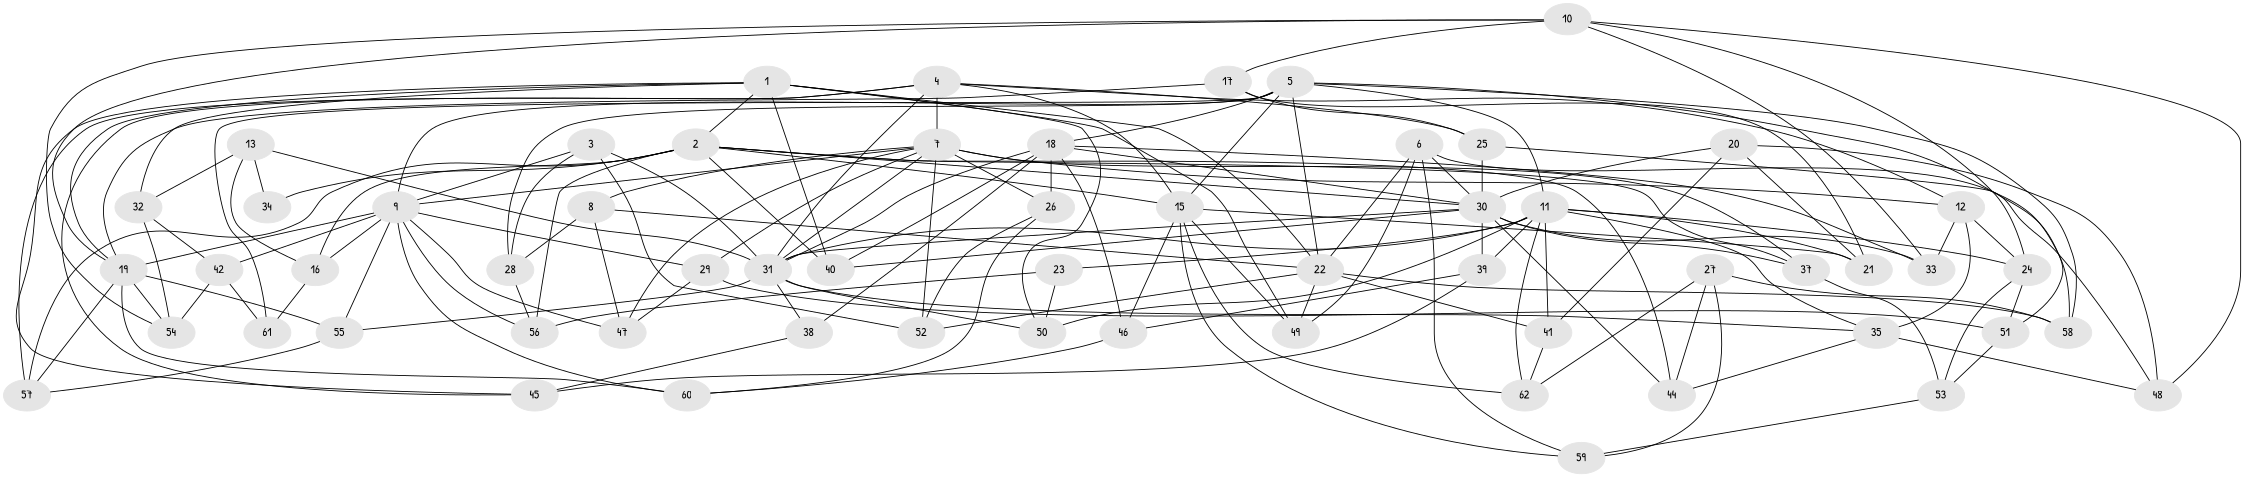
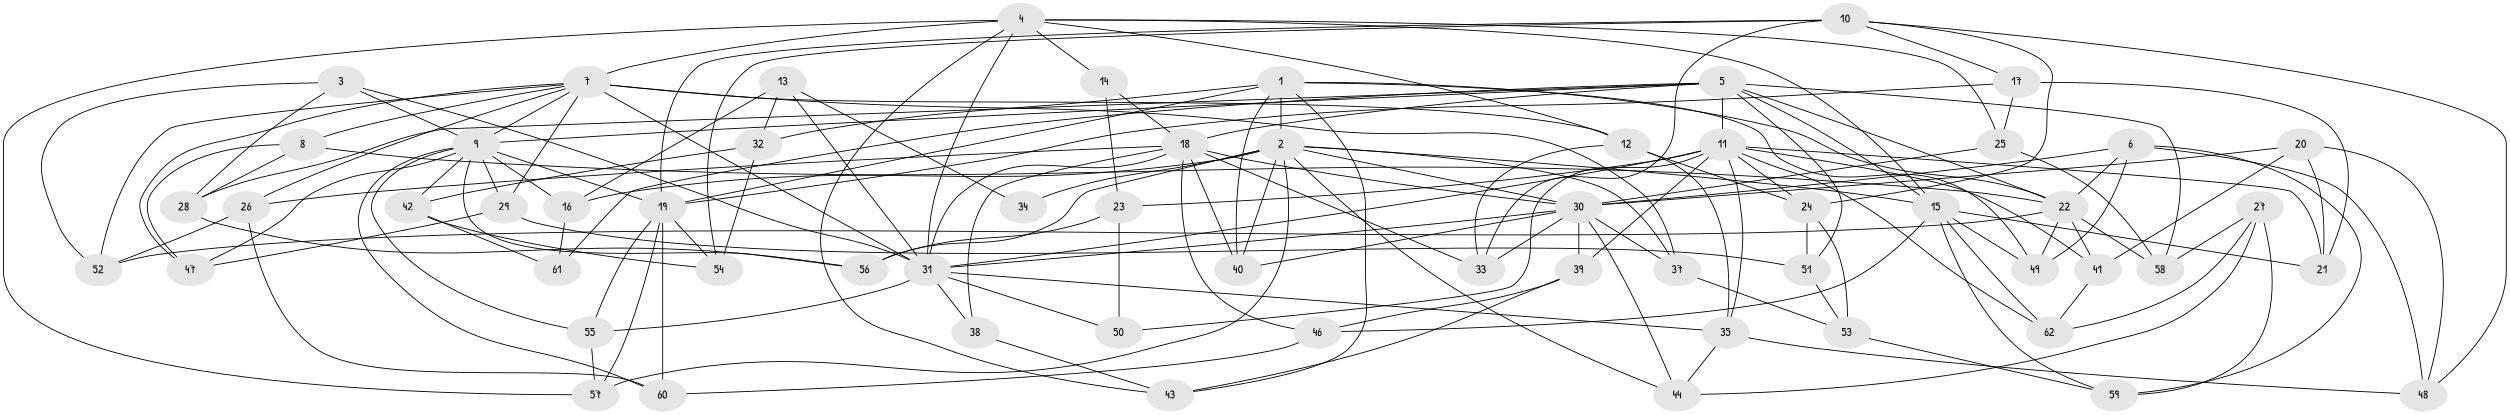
node "14": added
edge "1" -- "50": removed
node "45": label "45" -> "43"
